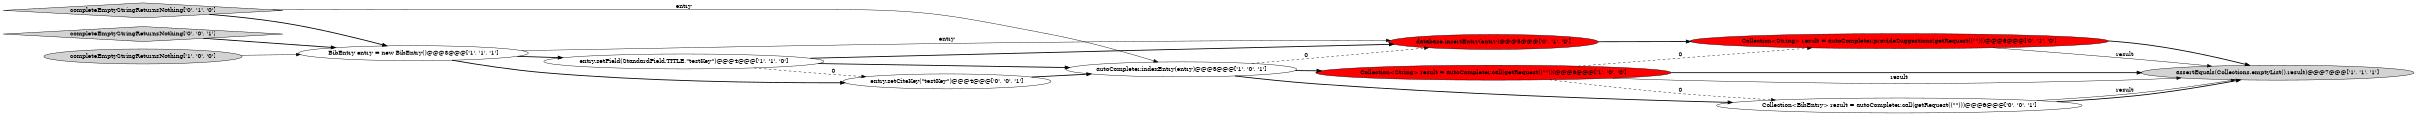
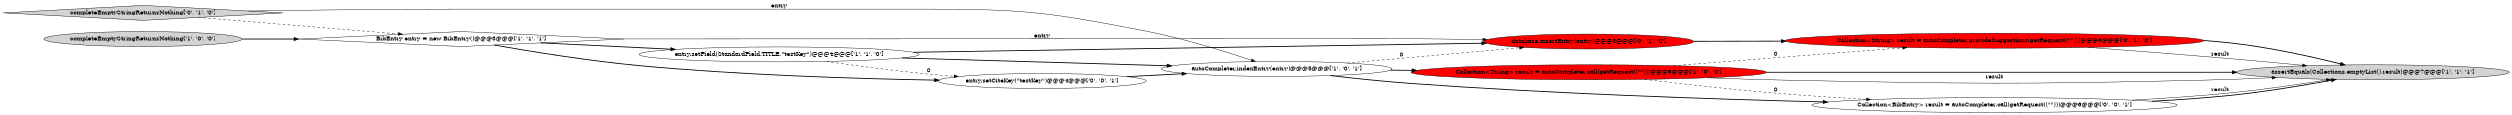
edge "completeEmptyStringReturnsNothing['0', '1', '0']" -> "BibEntry entry = new BibEntry()@@@3@@@['1', '1', '1']": style bold -> dashed
node "completeEmptyStringReturnsNothing['0', '0', '1']": removed
node "BibEntry entry = new BibEntry()@@@3@@@['1', '1', '1']": shape ellipse -> diamond
edge "completeEmptyStringReturnsNothing['1', '0', '0']" -> "BibEntry entry = new BibEntry()@@@3@@@['1', '1', '1']": style solid -> bold
